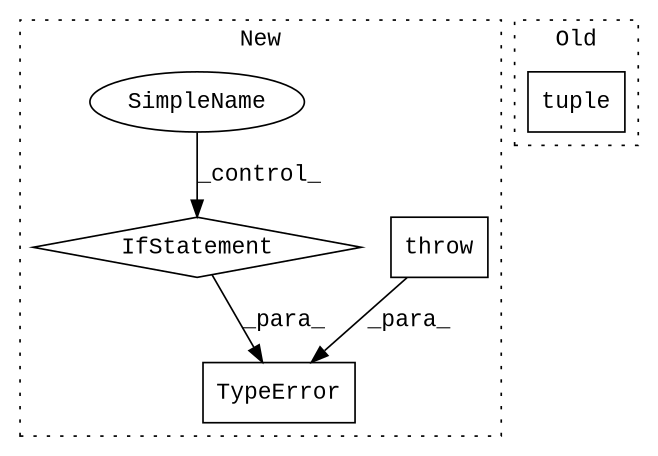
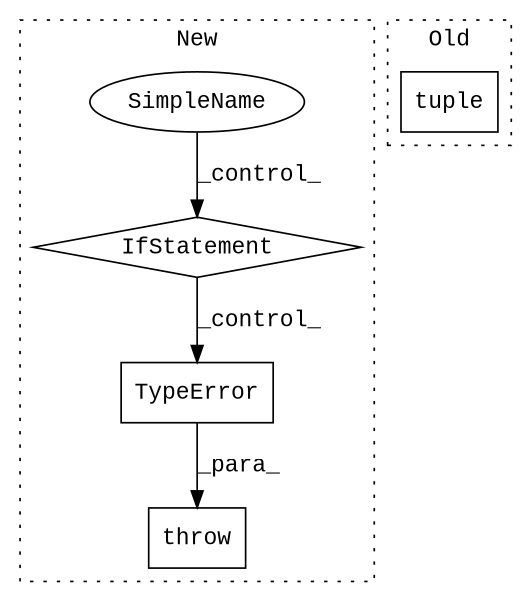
edge "throw" -> "TypeError": reversed
edge "IfStatement" -> "TypeError": label "_para_" -> "_control_"
